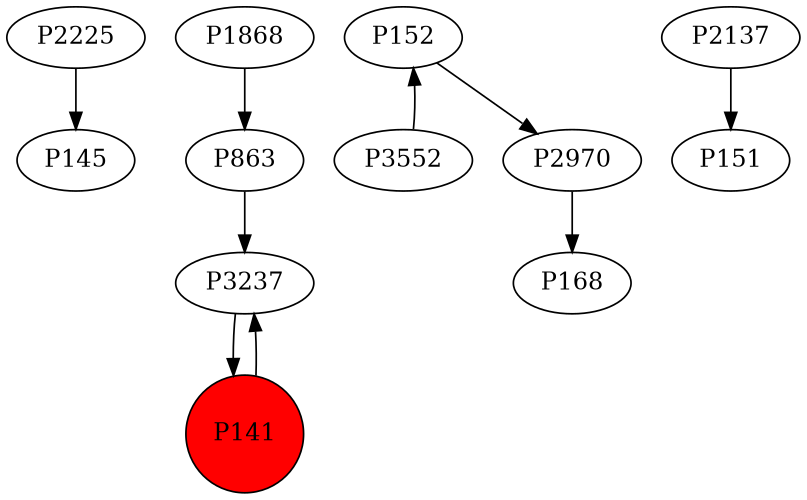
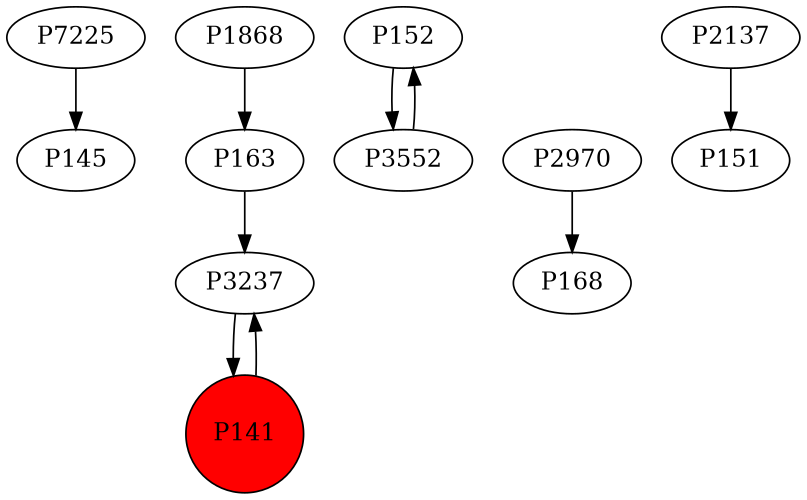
node "P2225": label "P2225" -> "P7225"
edge "P152" -> "P2970": now "P152" -> "P3552"
node "P863": label "P863" -> "P163"
